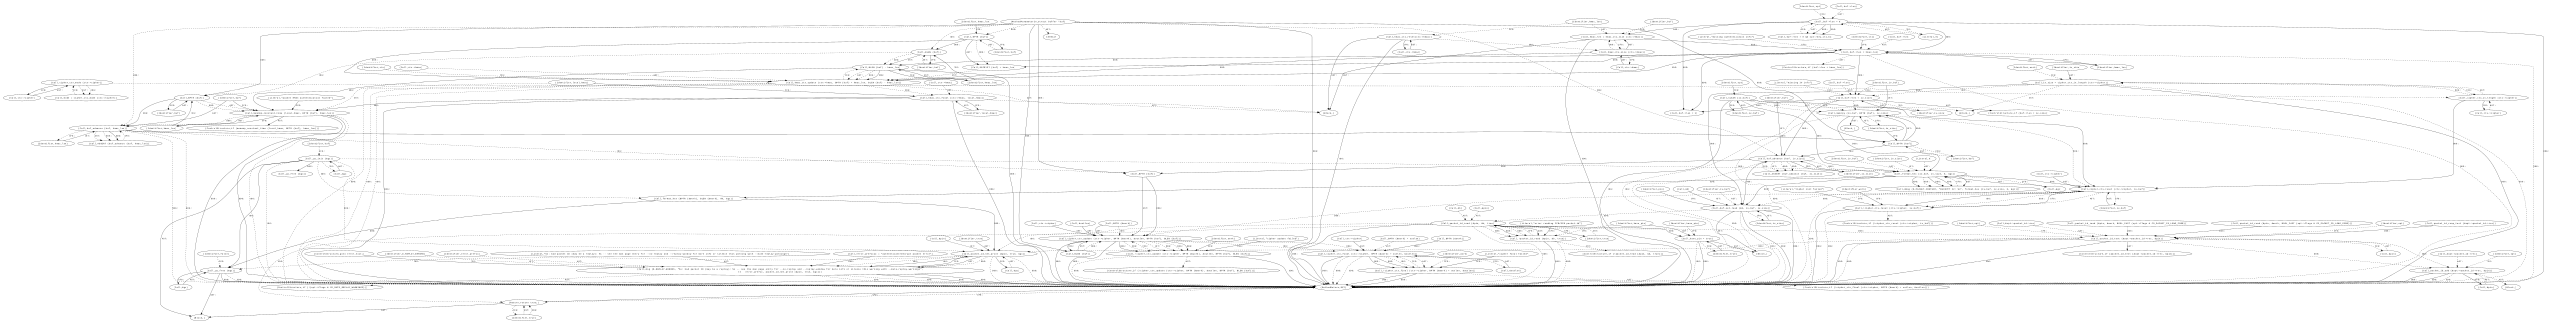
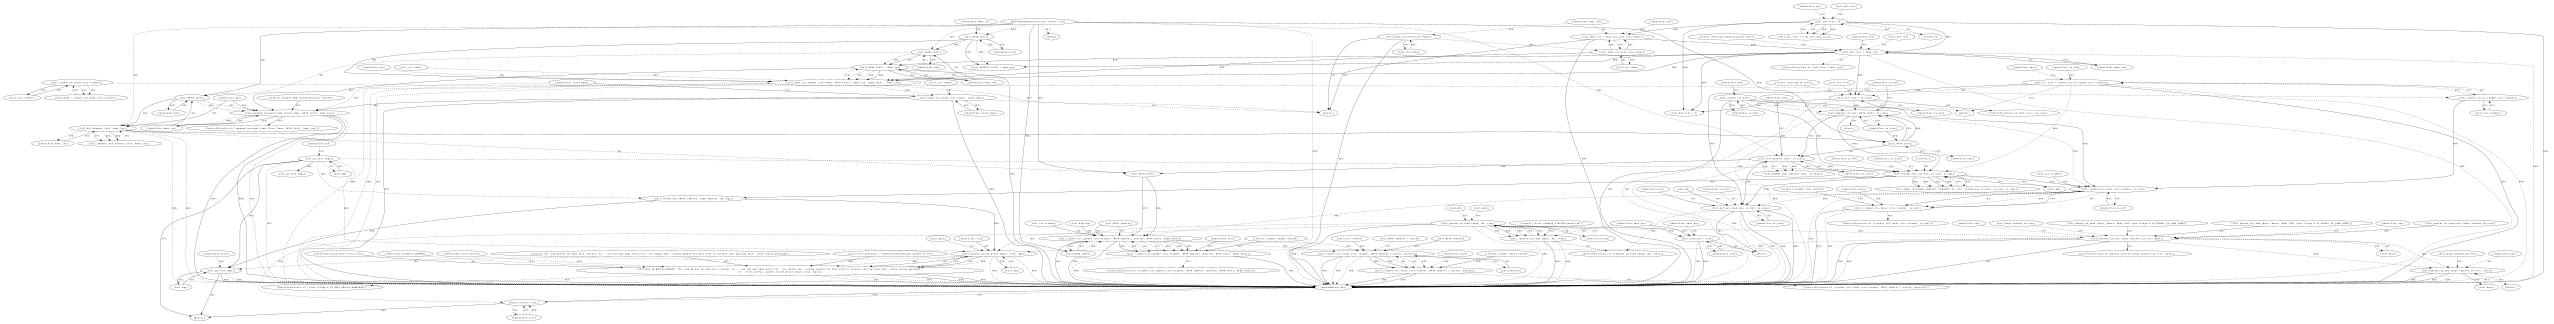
edge "(MethodParameterIn,struct buffer *buf)" -> "(MethodReturn,RET)": style solid -> dashed
edge "(Call,buf->len < iv_size)" -> "(Call,buf_advance (buf, iv_size))": now "(Call,memcpy (iv_buf, BPTR (buf), iv_size))" -> "(Call,buf_advance (buf, iv_size))"
edge "(Call,iv_size = cipher_ctx_iv_length (ctx->cipher))" -> "(Call,format_hex (iv_buf, iv_size, 0, &gc))": added, label "DDG:"
edge "(Call,buf_set_read (&b, iv_buf, iv_size))" -> "(Call,packet_id_read (&pin, &b, true))": now "(Call,buf_set_read (&b, iv_buf, iv_size))" -> "(ControlStructure,if (!packet_id_read (&pin, &b, true)))"
